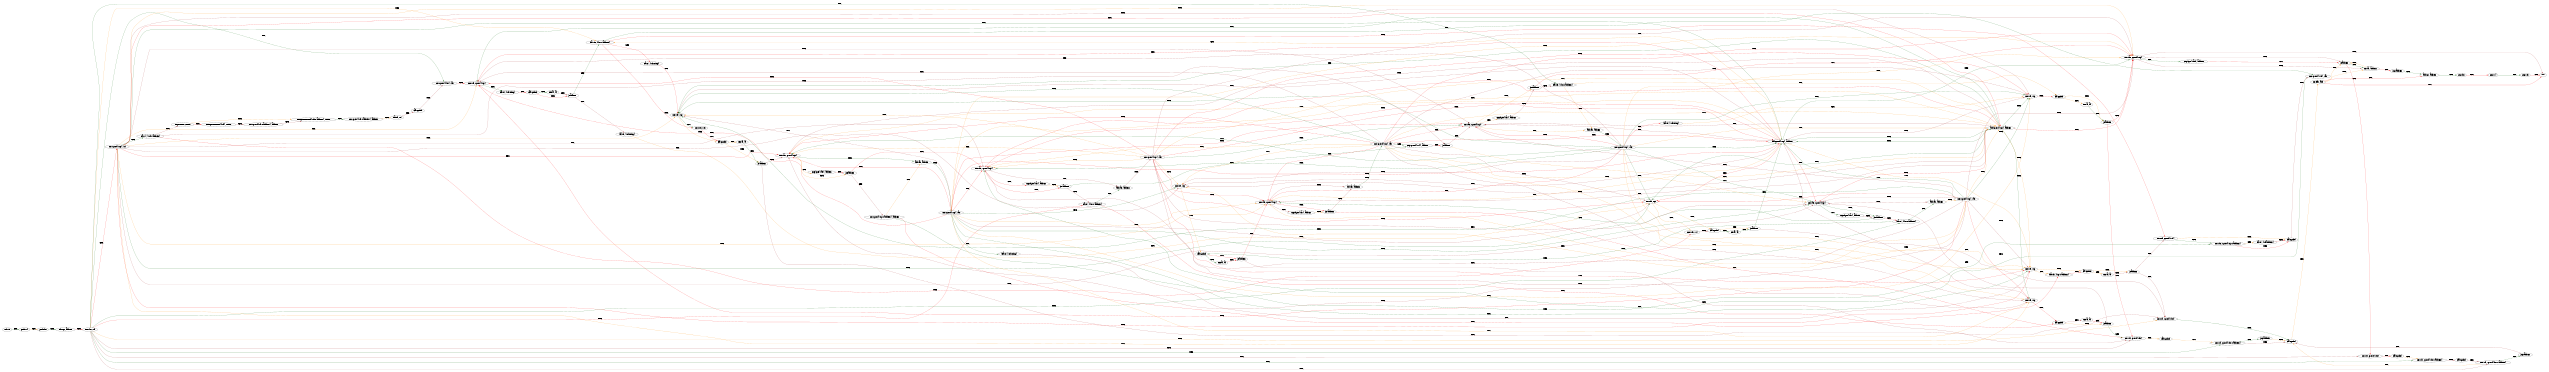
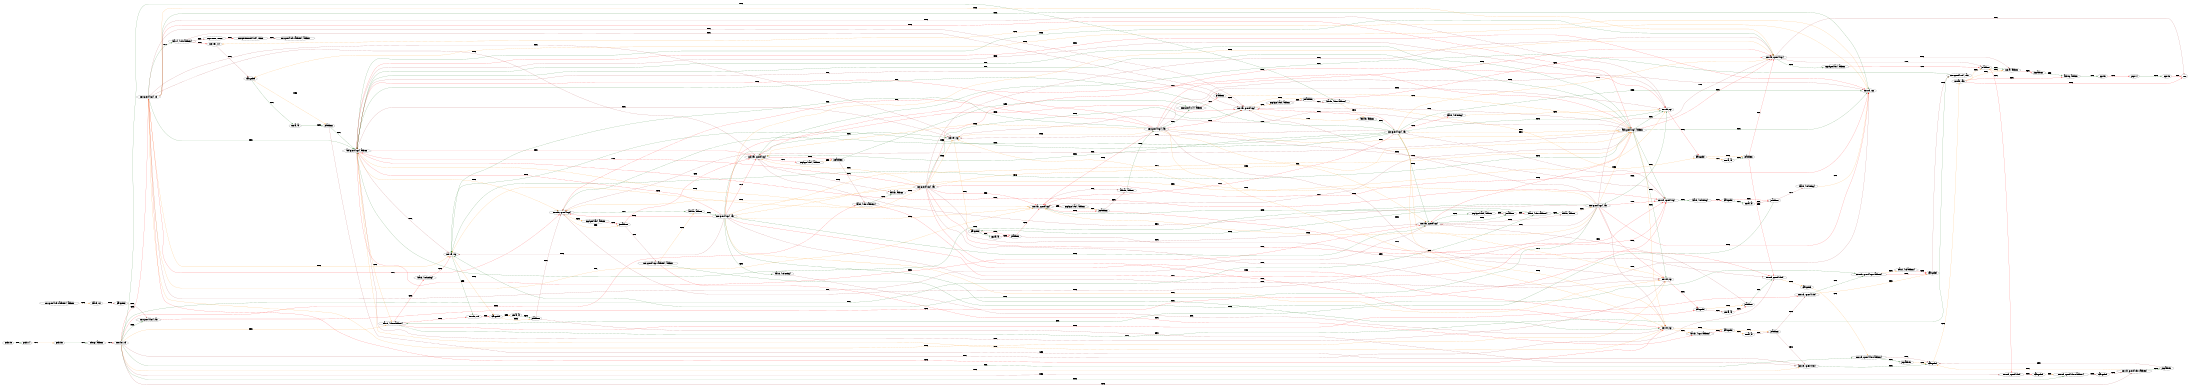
node "xor eax , add": label "xor eax , add" -> "xor eax , eax"
node "movups xmmword [ rdi + address ] , xmm0": removed
edge "mov qword [ rsp ] , rsi" -> "mov rdi , qword [ rsp ]": removed, label "DFG"
node "rel r15": label "rel r15" -> "push r15"
